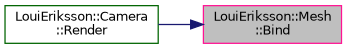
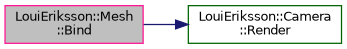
edge "LouiEriksson::Camera ::Render" -> "LouiEriksson::Mesh ::Bind": reversed
